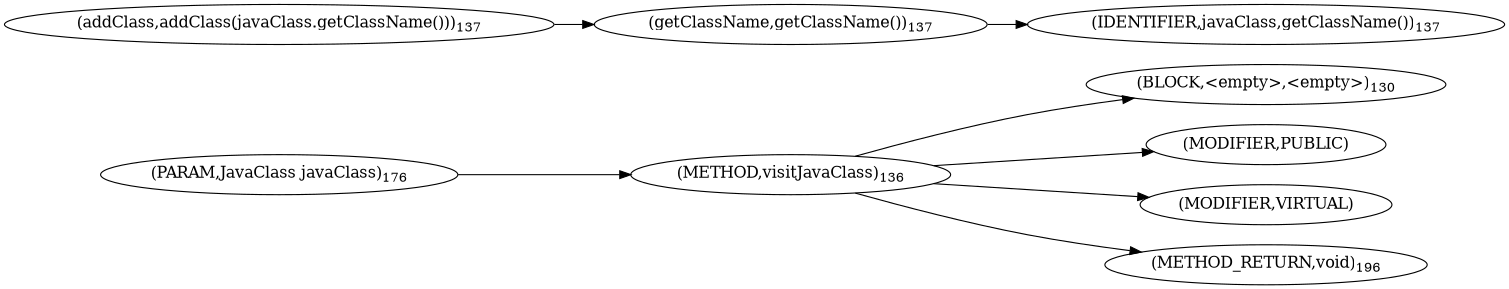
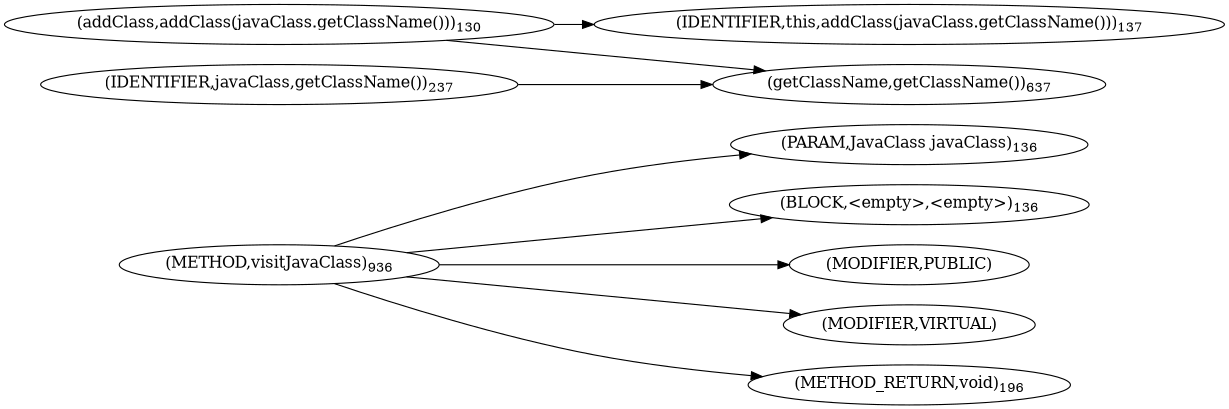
node "(addClass,addClass(javaClass.getClassName()))": text "137" -> "130"
node "(getClassName,getClassName())": text "137" -> "637"
node "(IDENTIFIER,javaClass,getClassName())": text "137" -> "237"
node "(IDENTIFIER,this,addClass(javaClass.getClassName()))": added
edge "(getClassName,getClassName())" -> "(IDENTIFIER,javaClass,getClassName())": reversed
node "(BLOCK,<empty>,<empty>)": text "130" -> "136"
node "(PARAM,JavaClass javaClass)": text "176" -> "136"
node "(METHOD,visitJavaClass)": text "136" -> "936"
edge "(PARAM,JavaClass javaClass)" -> "(METHOD,visitJavaClass)": reversed
